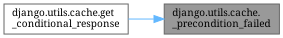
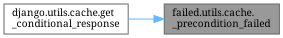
node "django.utils.cache. _precondition_failed": label "django.utils.cache. _precondition_failed" -> "failed.utils.cache. _precondition_failed"
